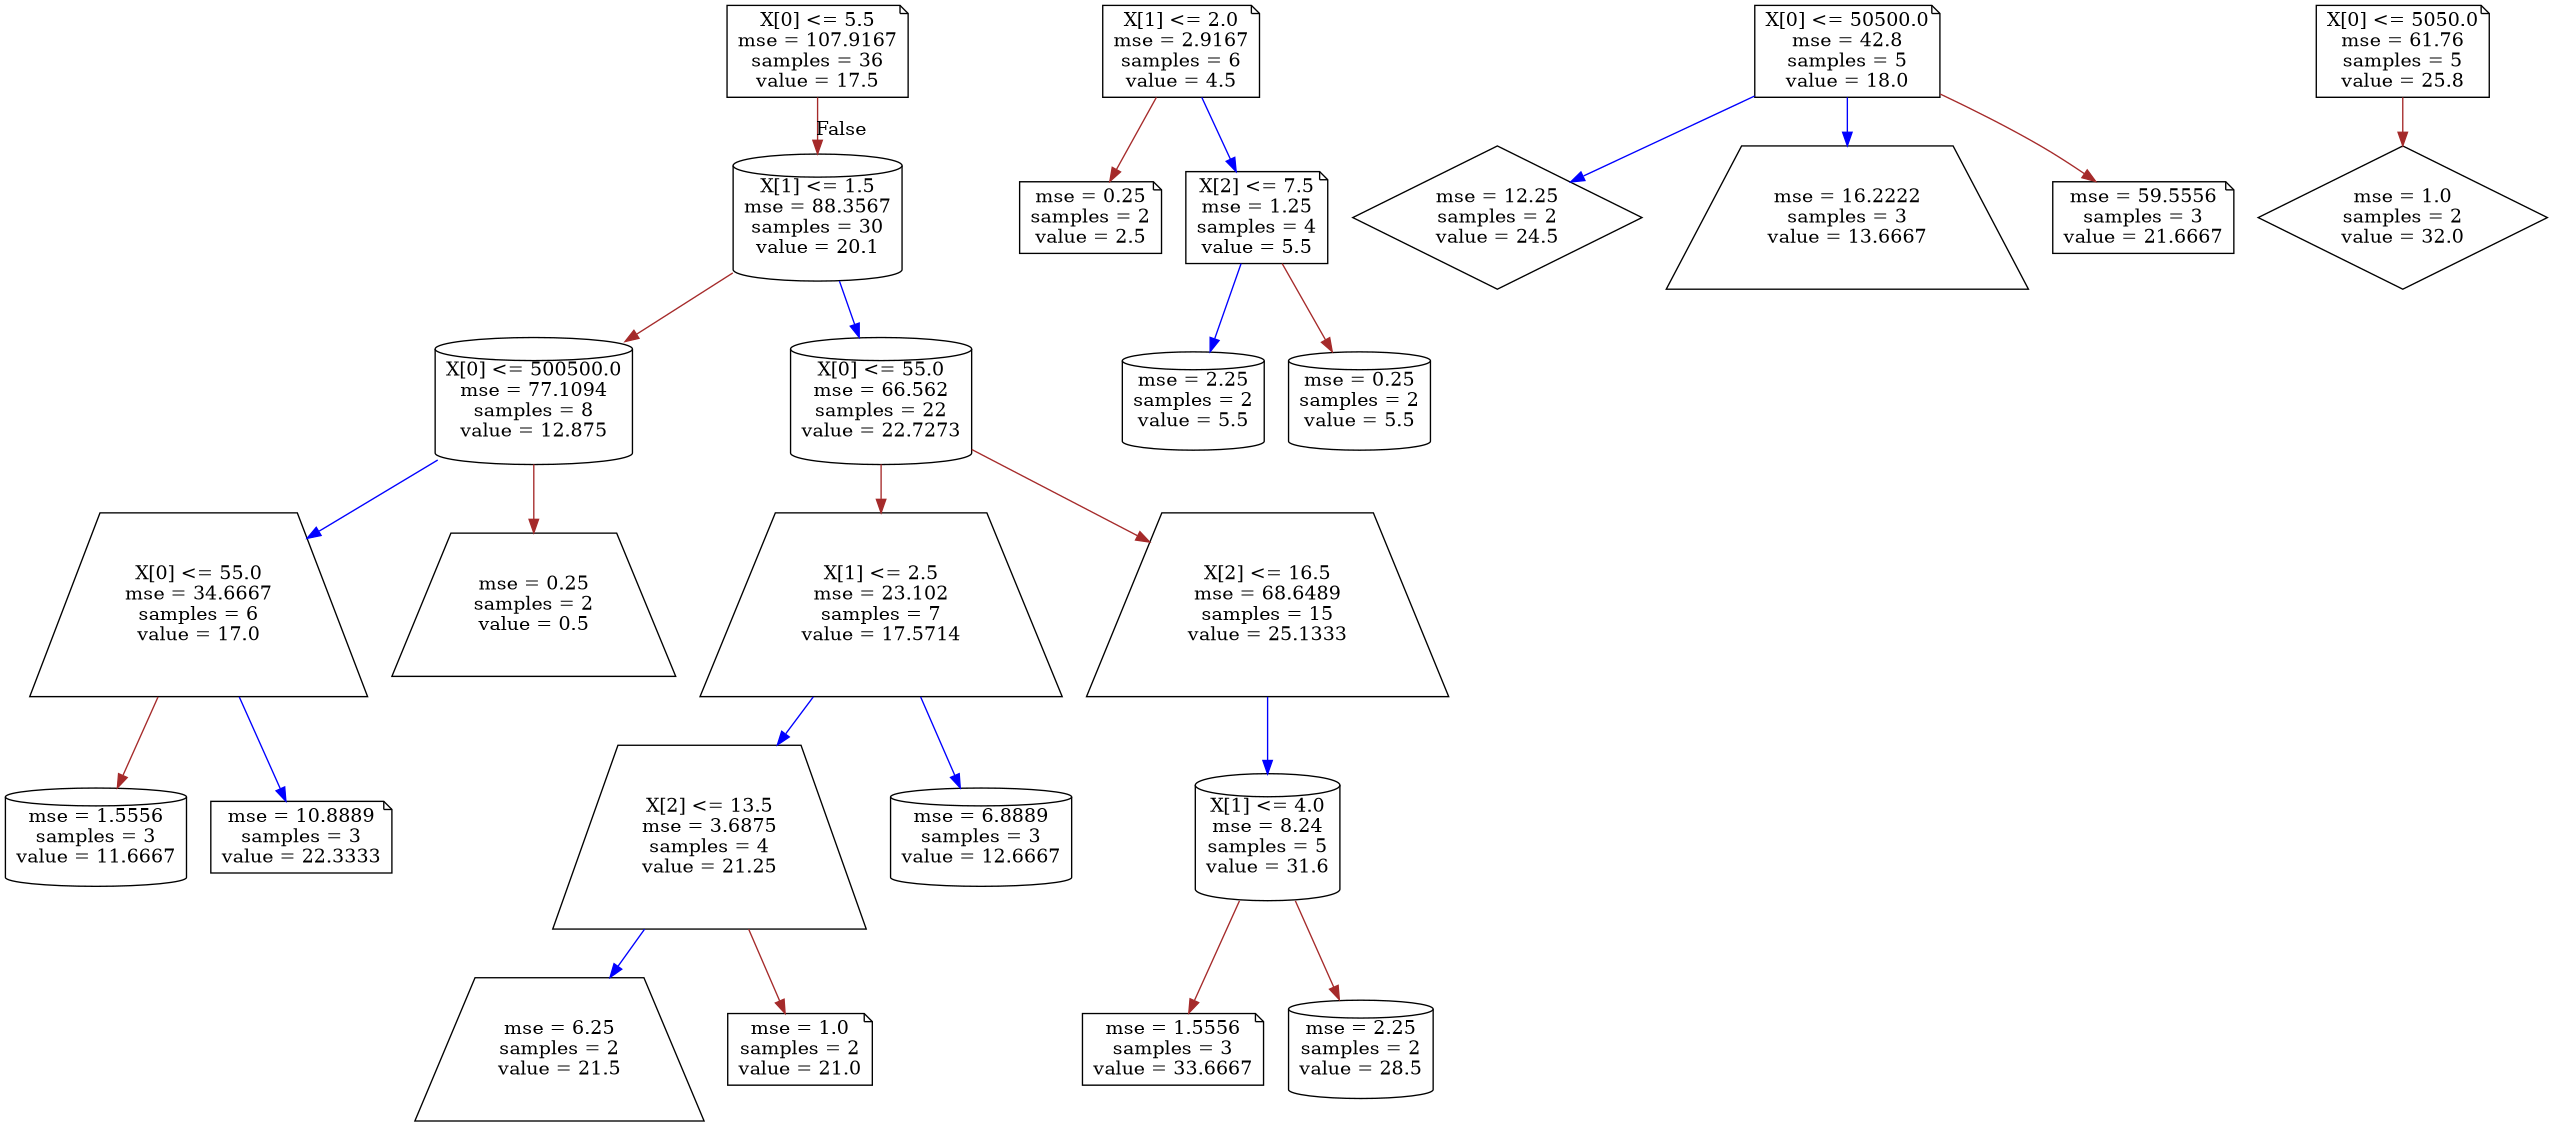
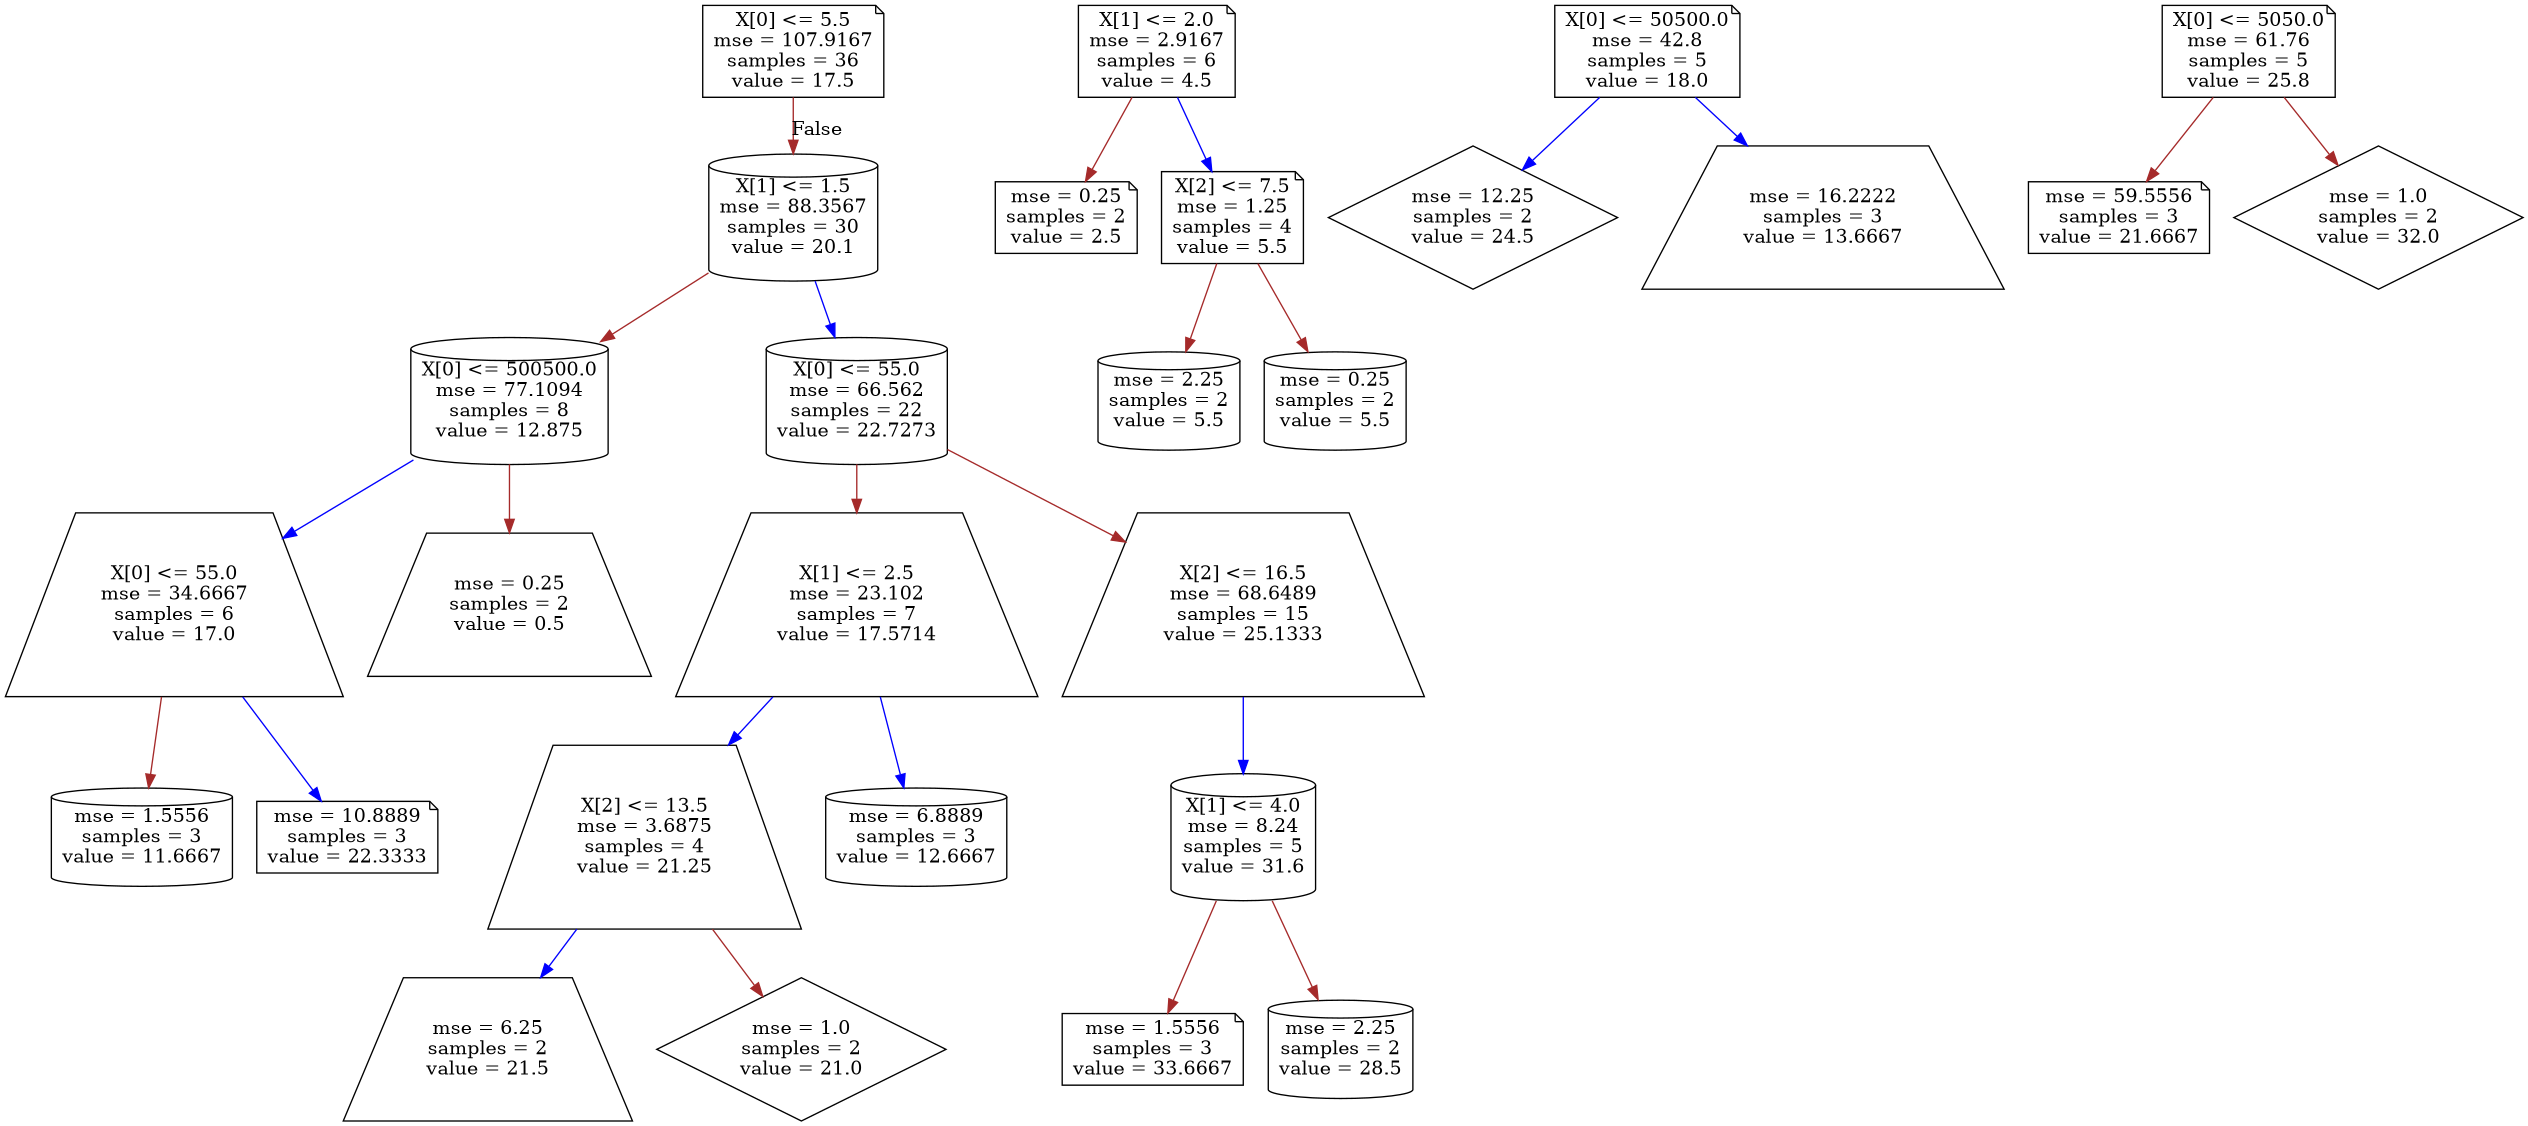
edge "X[0] <= 50500.0 mse = 42.8 samples = 5 value = 18.0" -> "mse = 59.5556 samples = 3 value = 21.6667": now "X[0] <= 5050.0 mse = 61.76 samples = 5 value = 25.8" -> "mse = 59.5556 samples = 3 value = 21.6667"
edge "X[2] <= 7.5 mse = 1.25 samples = 4 value = 5.5" -> "mse = 2.25 samples = 2 value = 5.5": color blue -> brown
node "mse = 1.0 samples = 2 value = 21.0": shape note -> diamond
